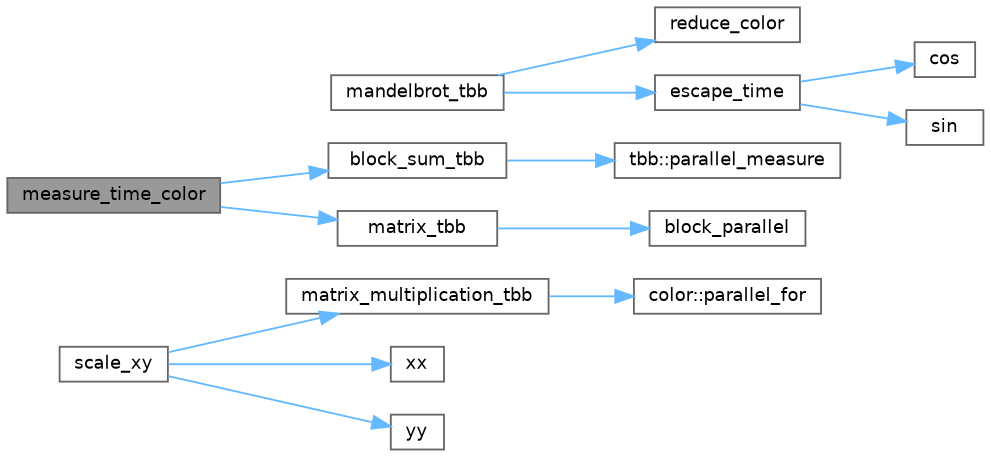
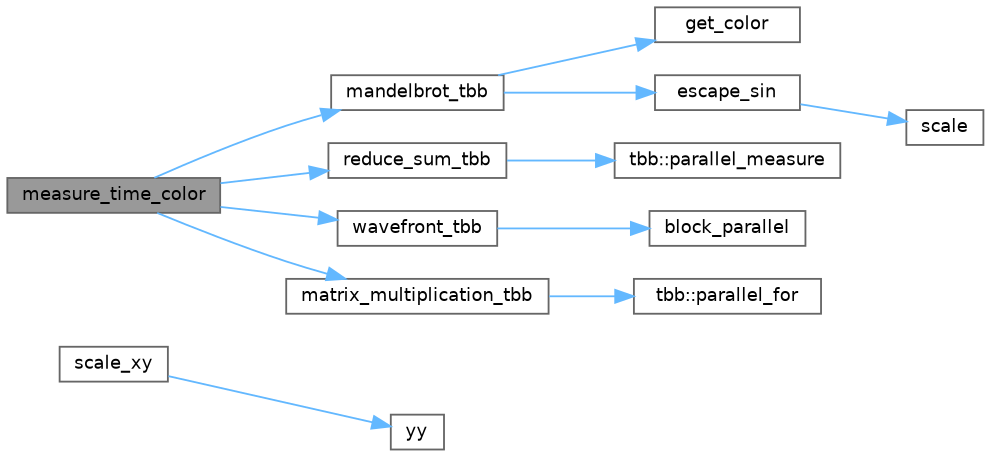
node "reduce_color": label "reduce_color" -> "get_color"
node "cos": removed
node "escape_time": label "escape_time" -> "escape_sin"
node "sin": label "sin" -> "scale"
edge "measure_time_color" -> "mandelbrot_tbb": added
node "block_sum_tbb": label "block_sum_tbb" -> "reduce_sum_tbb"
node "matrix_tbb": label "matrix_tbb" -> "wavefront_tbb"
node "color::parallel_for": label "color::parallel_for" -> "tbb::parallel_for"
edge "scale_xy" -> "matrix_multiplication_tbb": now "measure_time_color" -> "matrix_multiplication_tbb"
node "xx": removed
